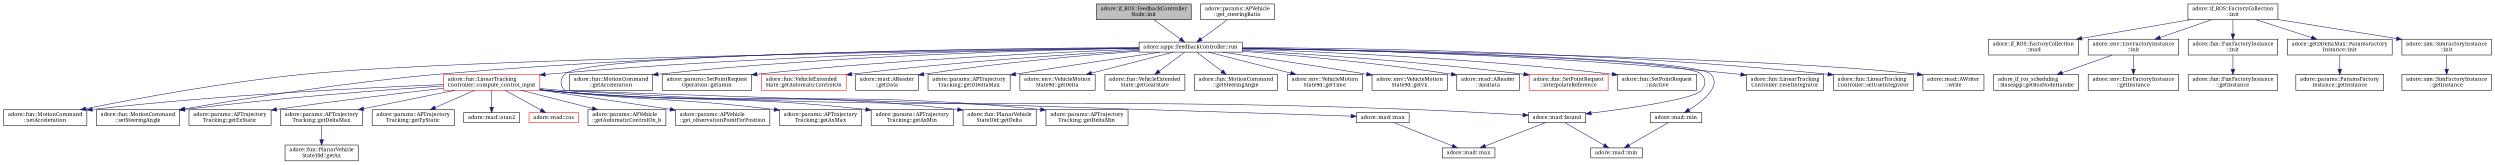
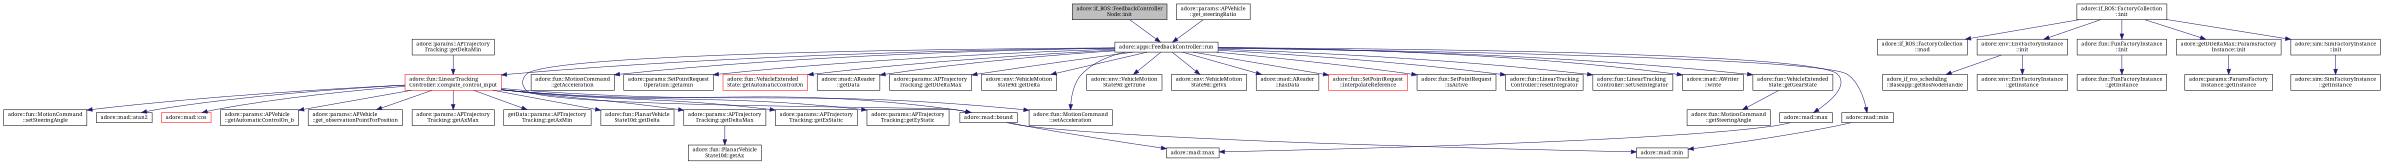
edge "adore::apps::FeedbackController::run" -> "adore::fun::MotionCommand ::getSteeringAngle": now "adore::fun::VehicleExtended State::getGearState" -> "adore::fun::MotionCommand ::getSteeringAngle"
edge "adore::apps::FeedbackController::run" -> "adore::fun::MotionCommand ::setSteeringAngle": removed
edge "adore::fun::LinearTracking Controller::compute_control_input" -> "adore::params::APTrajectory Tracking::getDeltaMin": reversed
node "adore::params::APTrajectory Tracking::getAxMin": label "adore::params::APTrajectory Tracking::getAxMin" -> "getData::params::APTrajectory Tracking::getAxMin"
